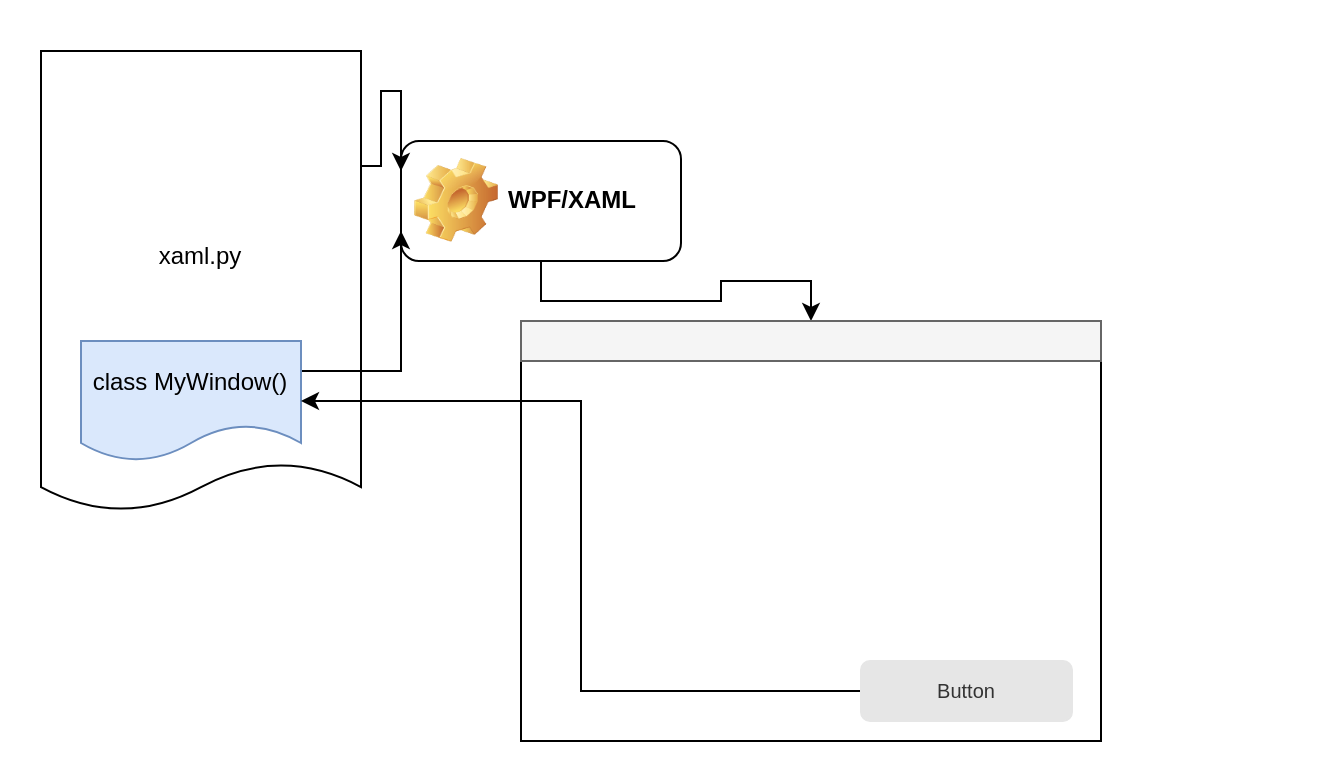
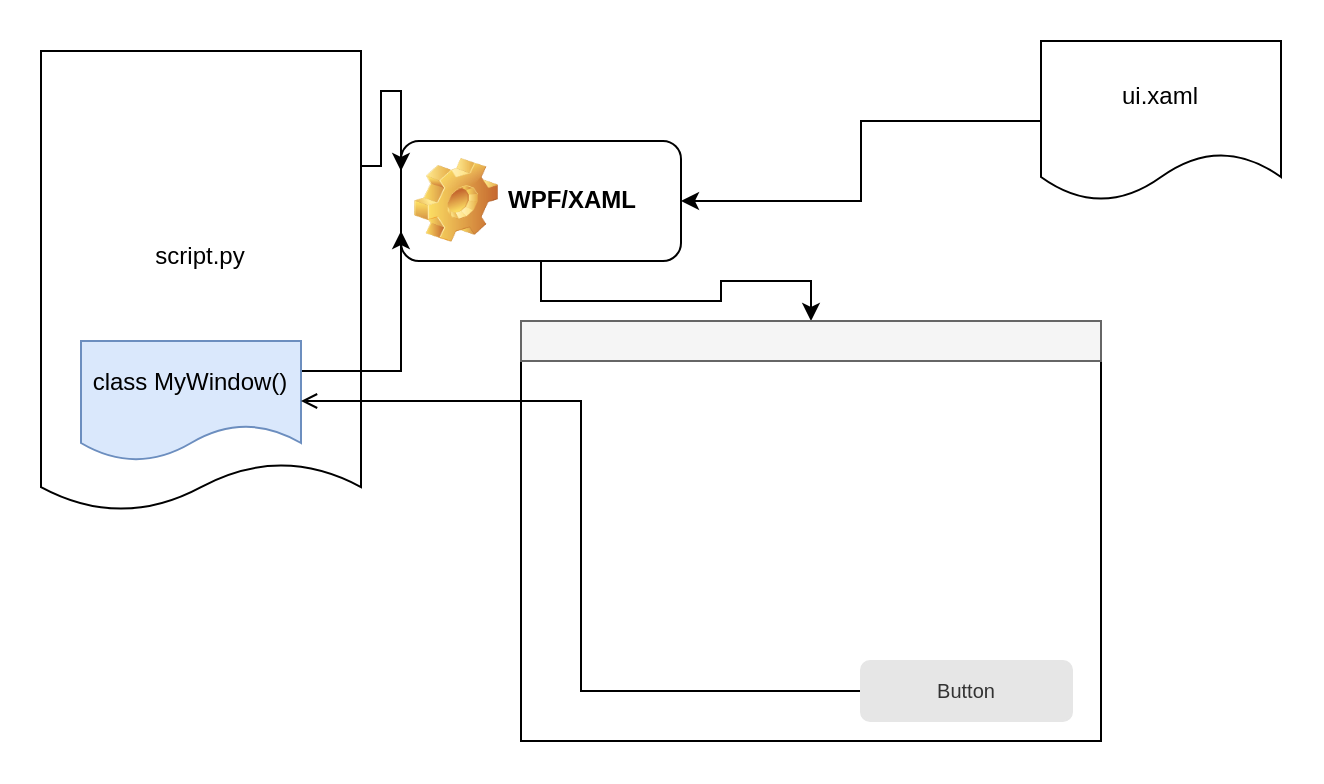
node "ui.xaml": added
edge "ui.xaml" -> "WPF/XAML": added
node "xaml.py": label "xaml.py" -> "script.py"
edge "Button" -> "class MyWindow()": arrowhead classic -> open
